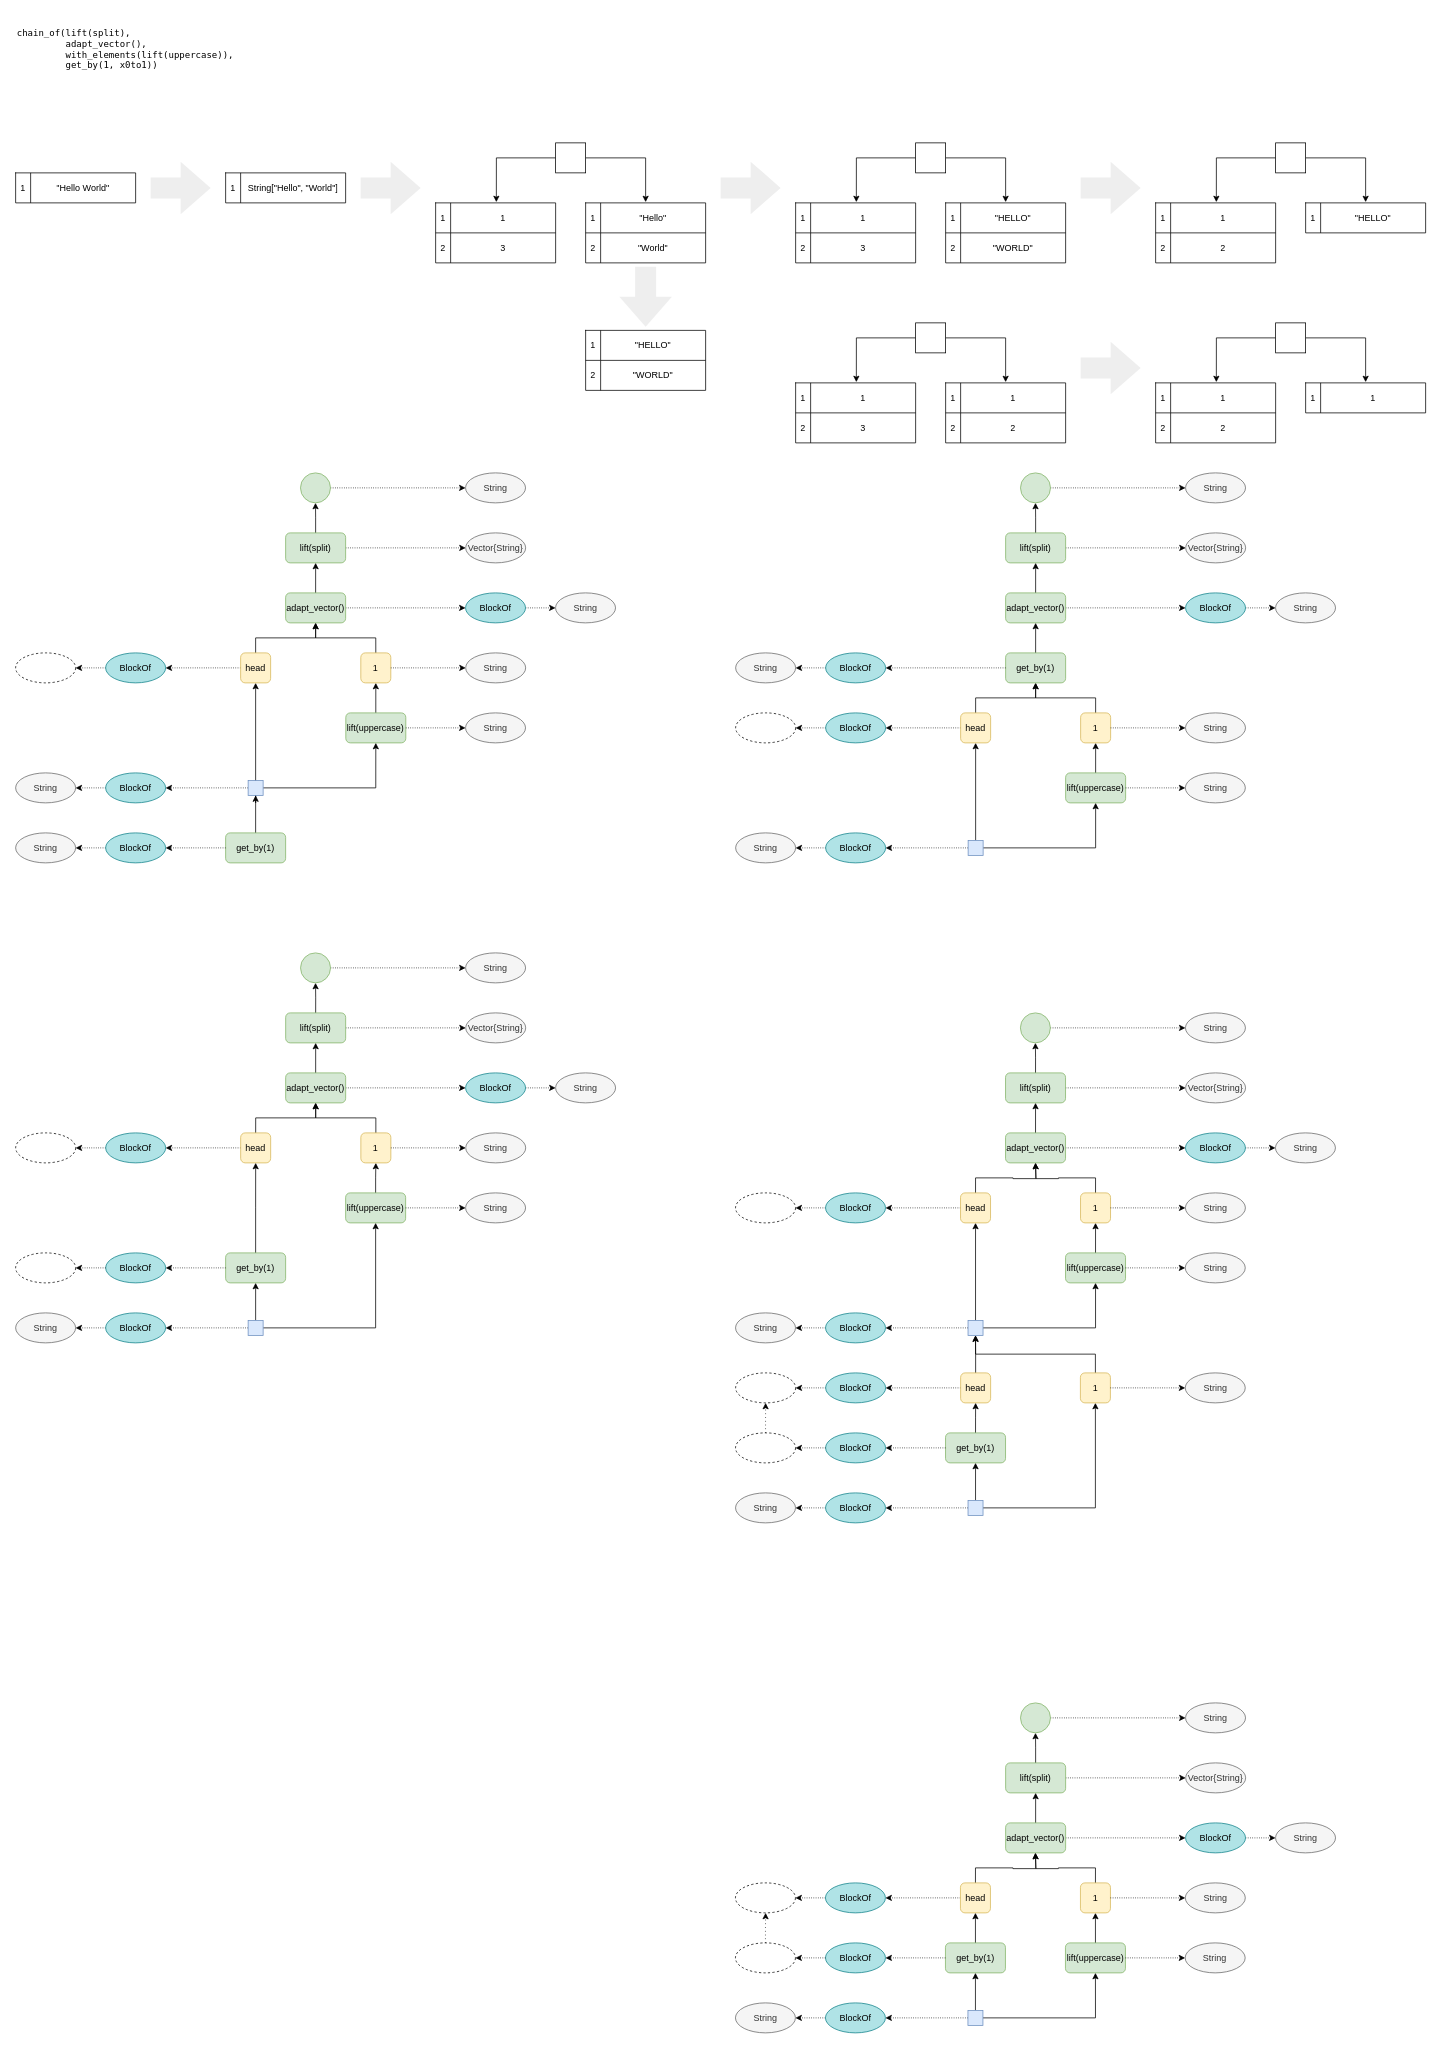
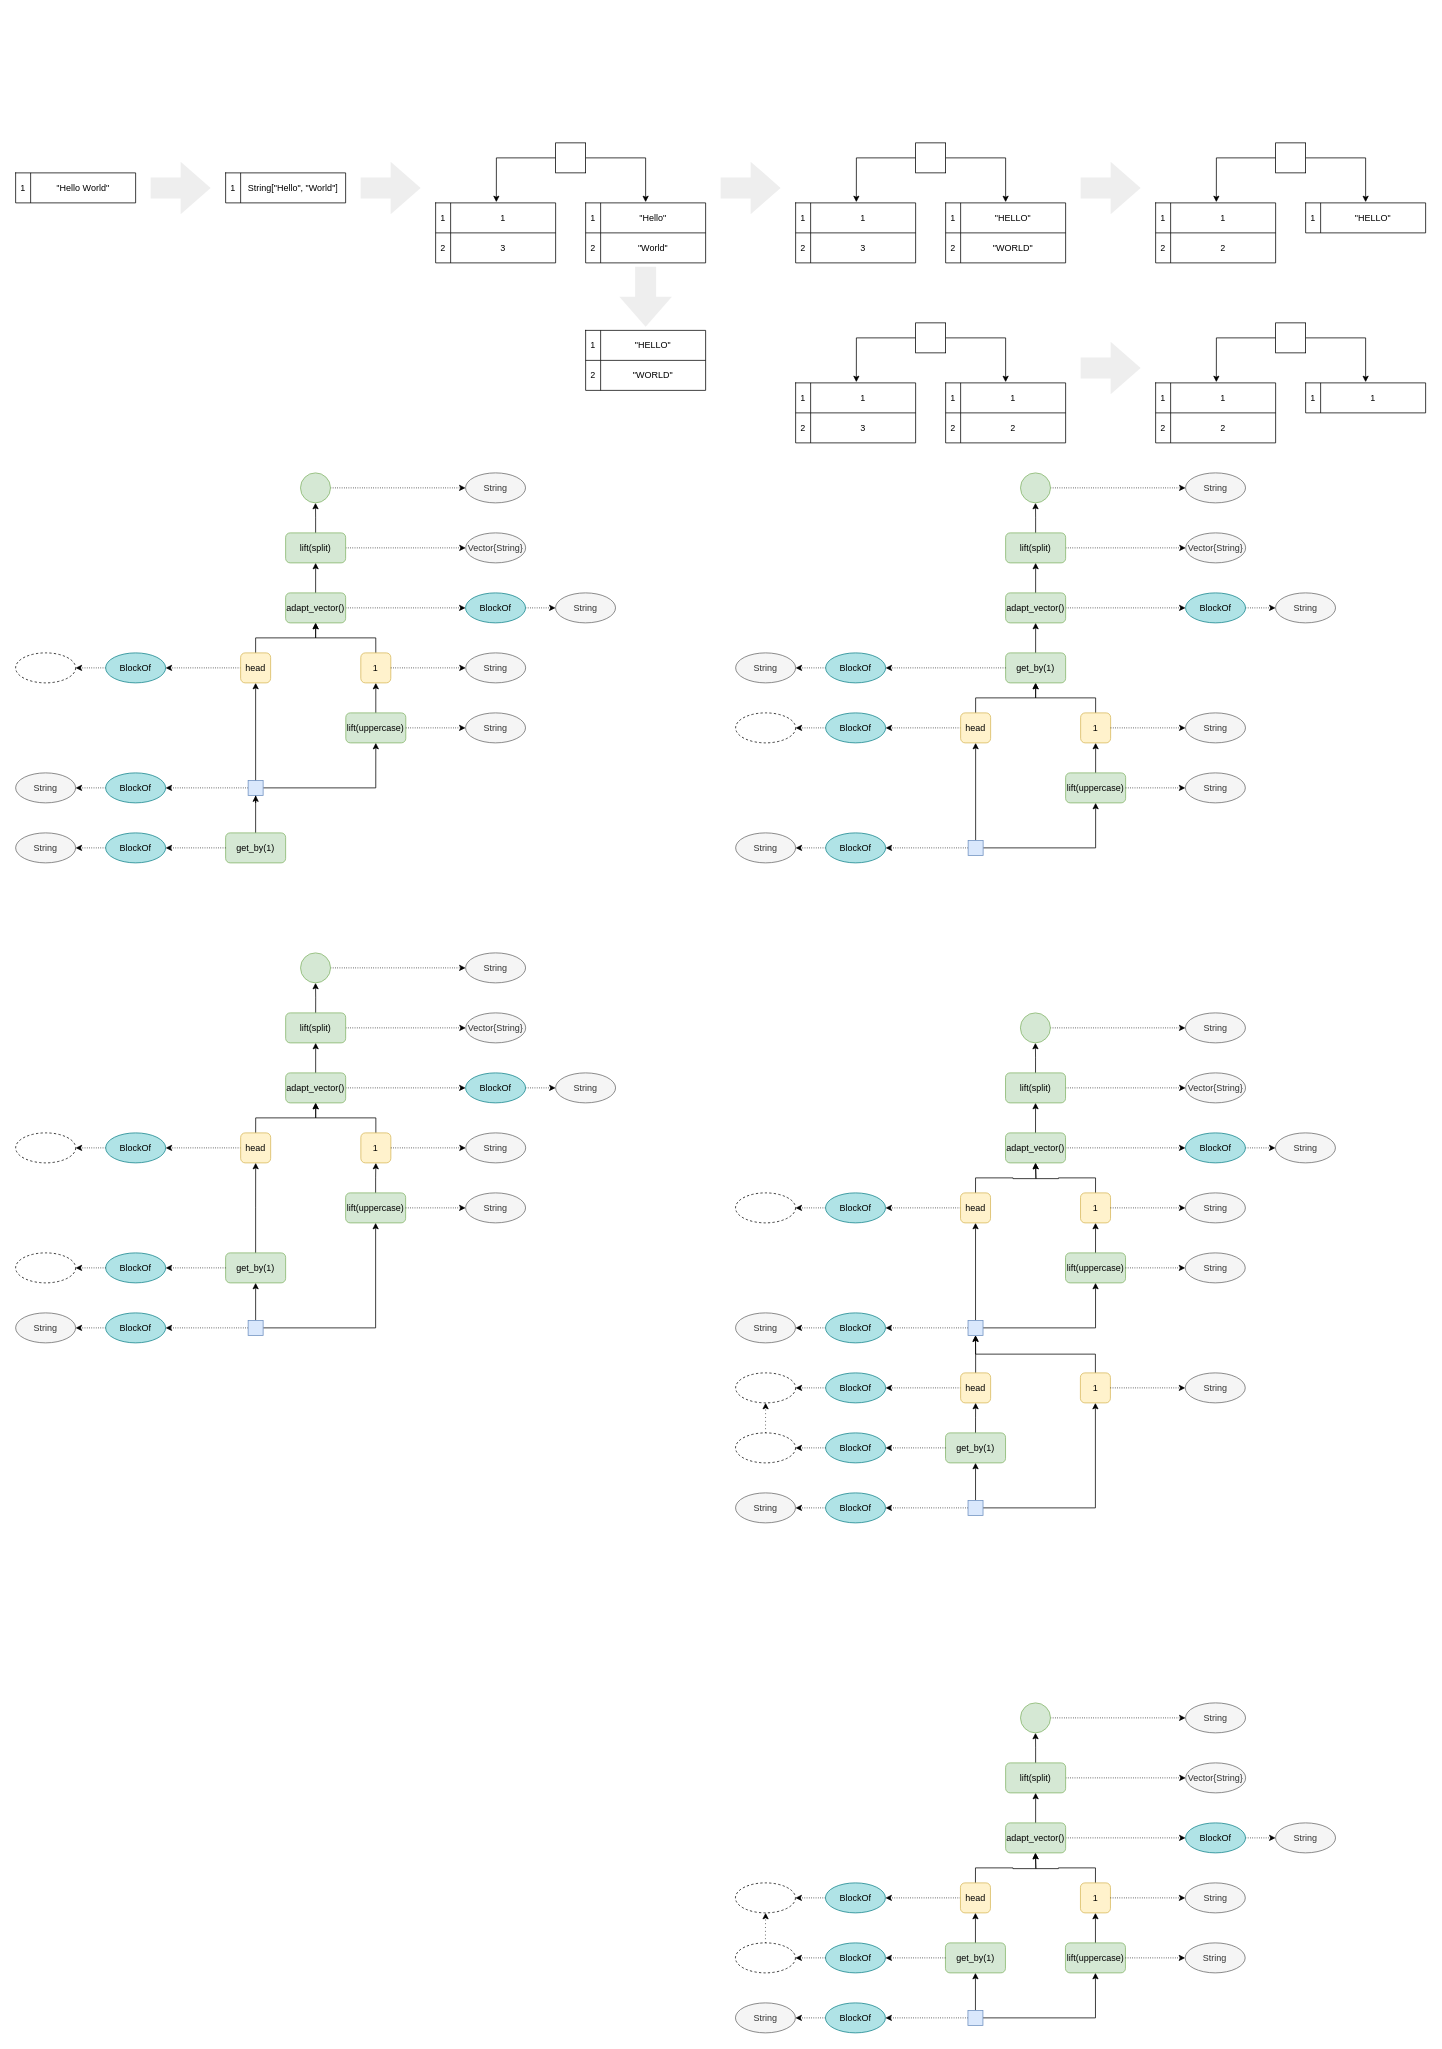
node "chain_of(lift(split), adapt_vector(), with_elements(lift(uppercase)), get_by(1, x0to1))": removed
